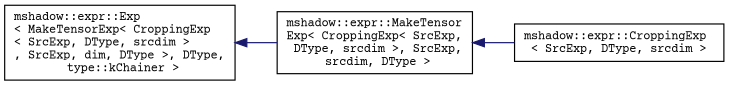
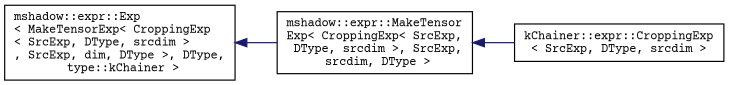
node "mshadow::expr::CroppingExp < SrcExp, DType, srcdim >": label "mshadow::expr::CroppingExp < SrcExp, DType, srcdim >" -> "kChainer::expr::CroppingExp < SrcExp, DType, srcdim >"
